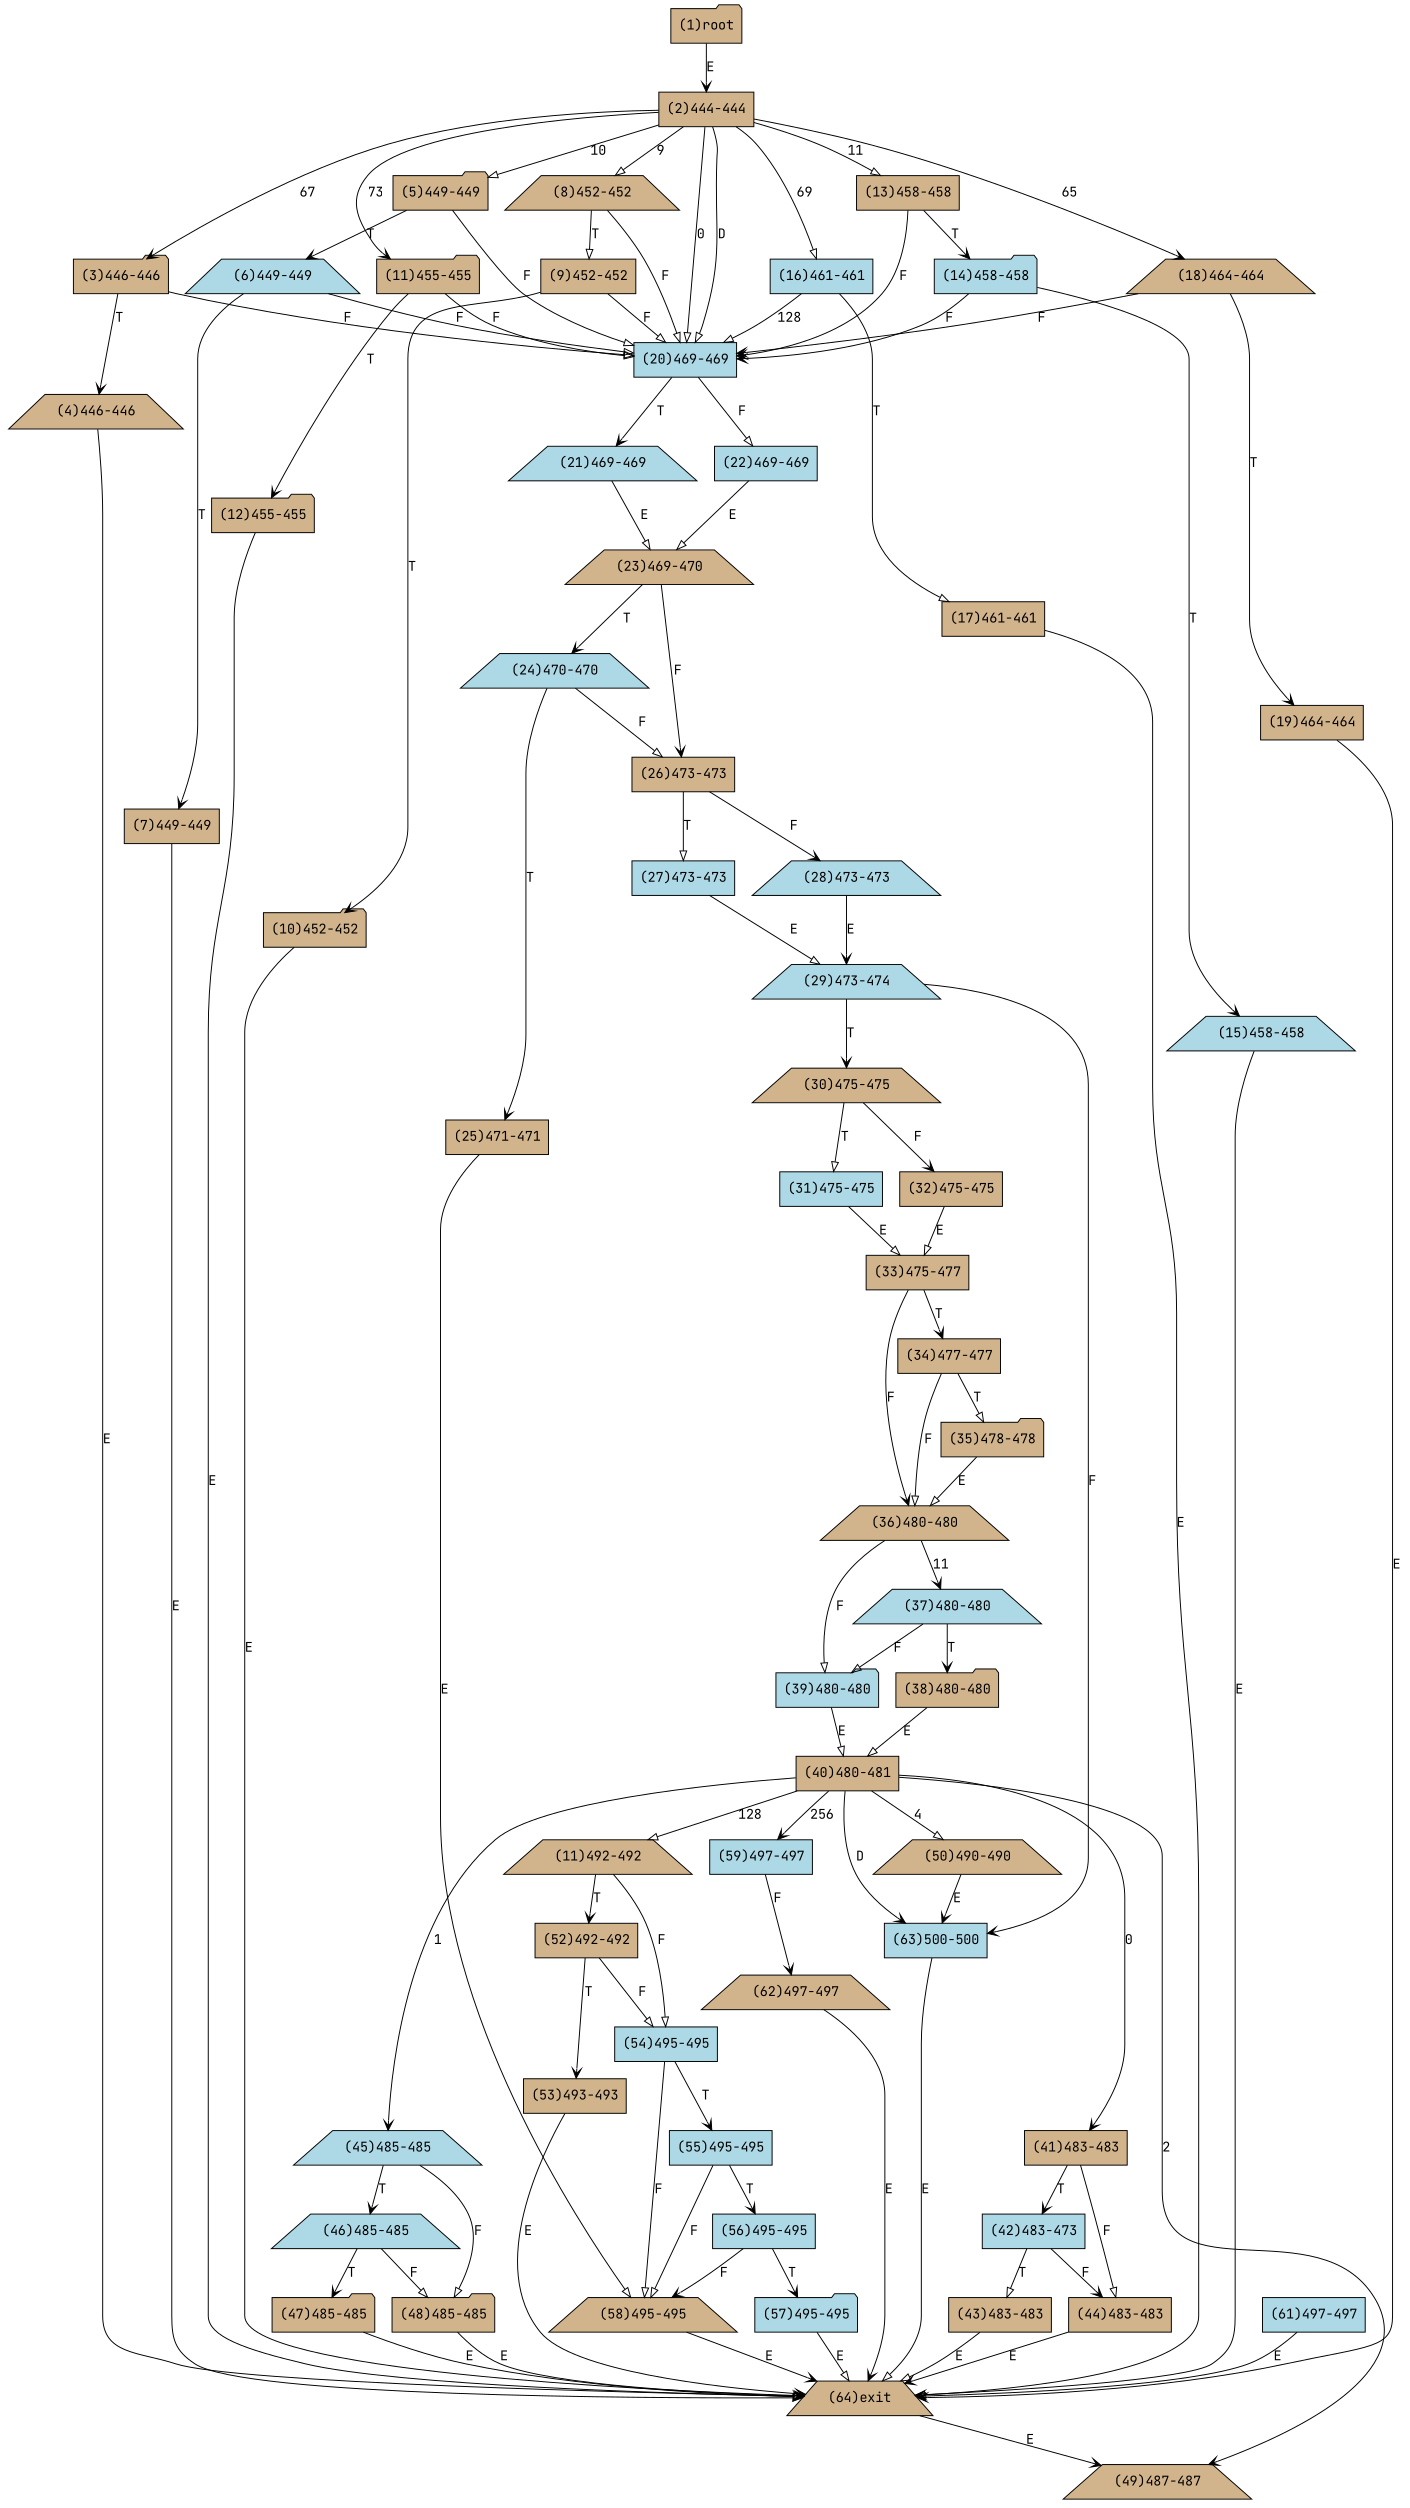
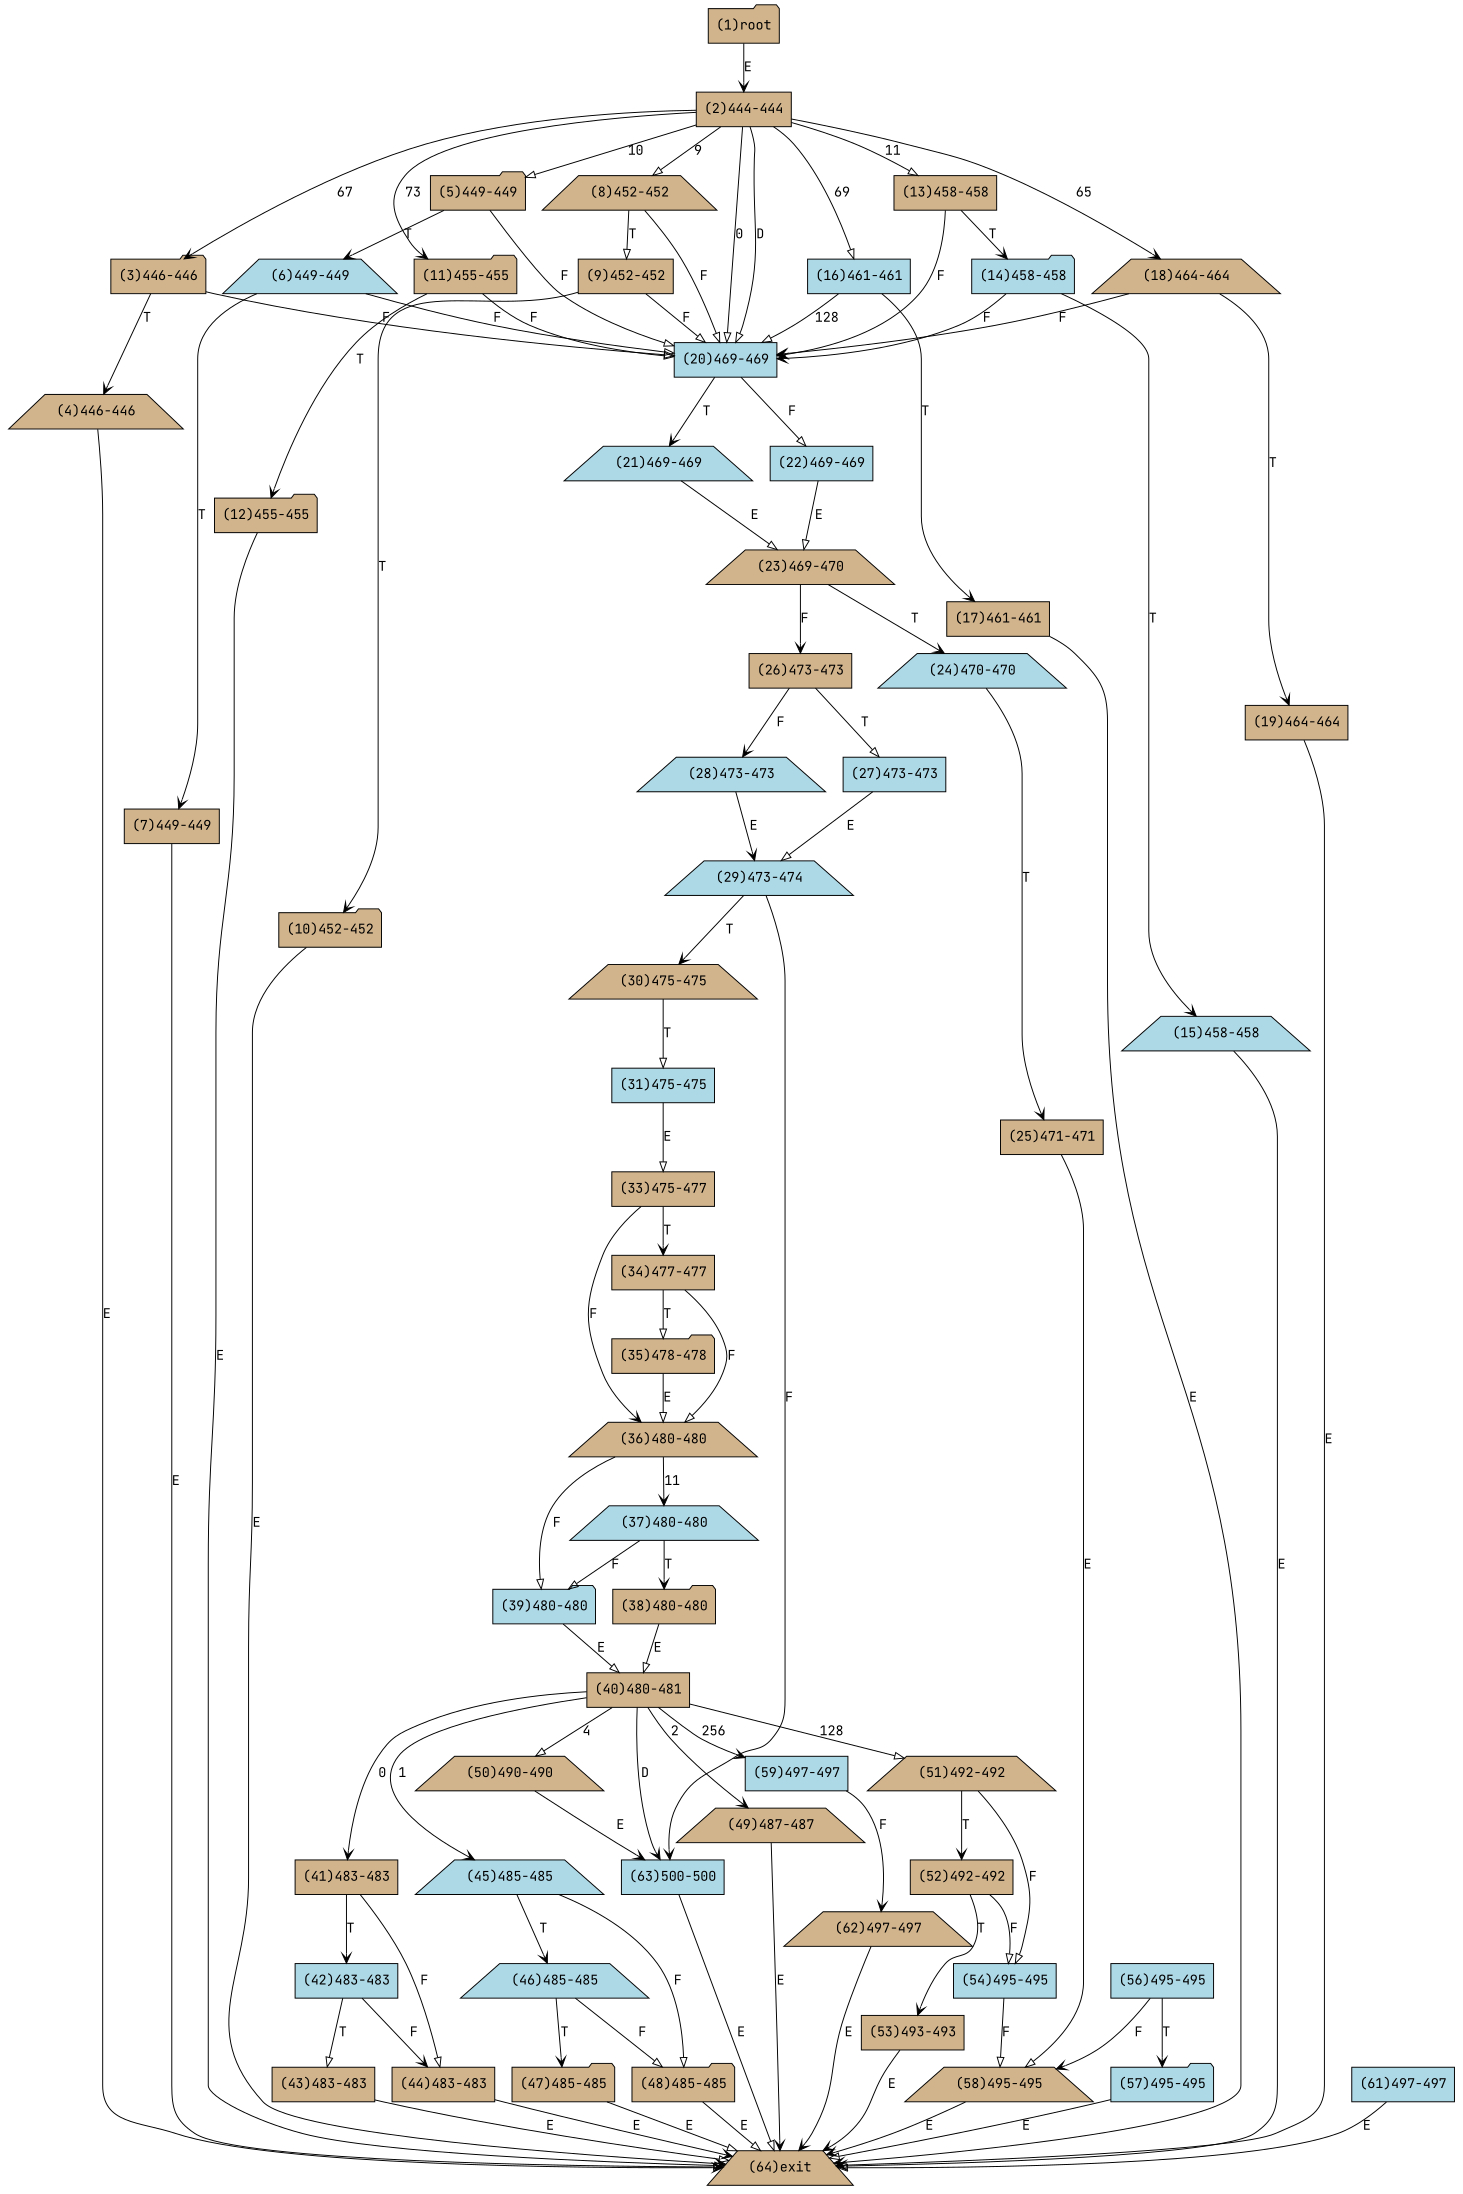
edge "(16)461-461" -> "(17)461-461": arrowhead onormal -> vee
edge "(24)470-470" -> "(26)473-473": removed, label "F"
node "(32)475-475": removed
node "(11)492-492": label "(11)492-492" -> "(51)492-492"
node "(55)495-495": removed
node "(42)483-473": label "(42)483-473" -> "(42)483-483"
edge "(64)exit" -> "(49)487-487": reversed
